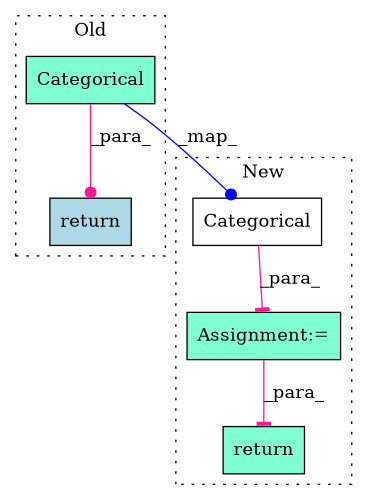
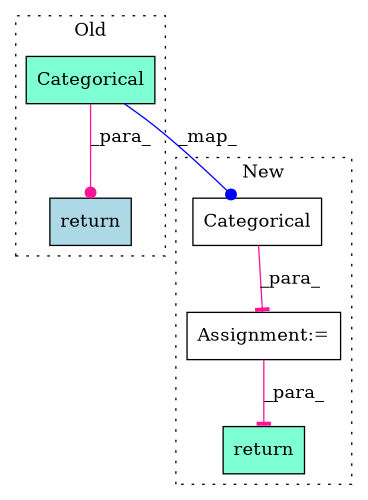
node "Assignment:=": fillcolor aquamarine -> white
